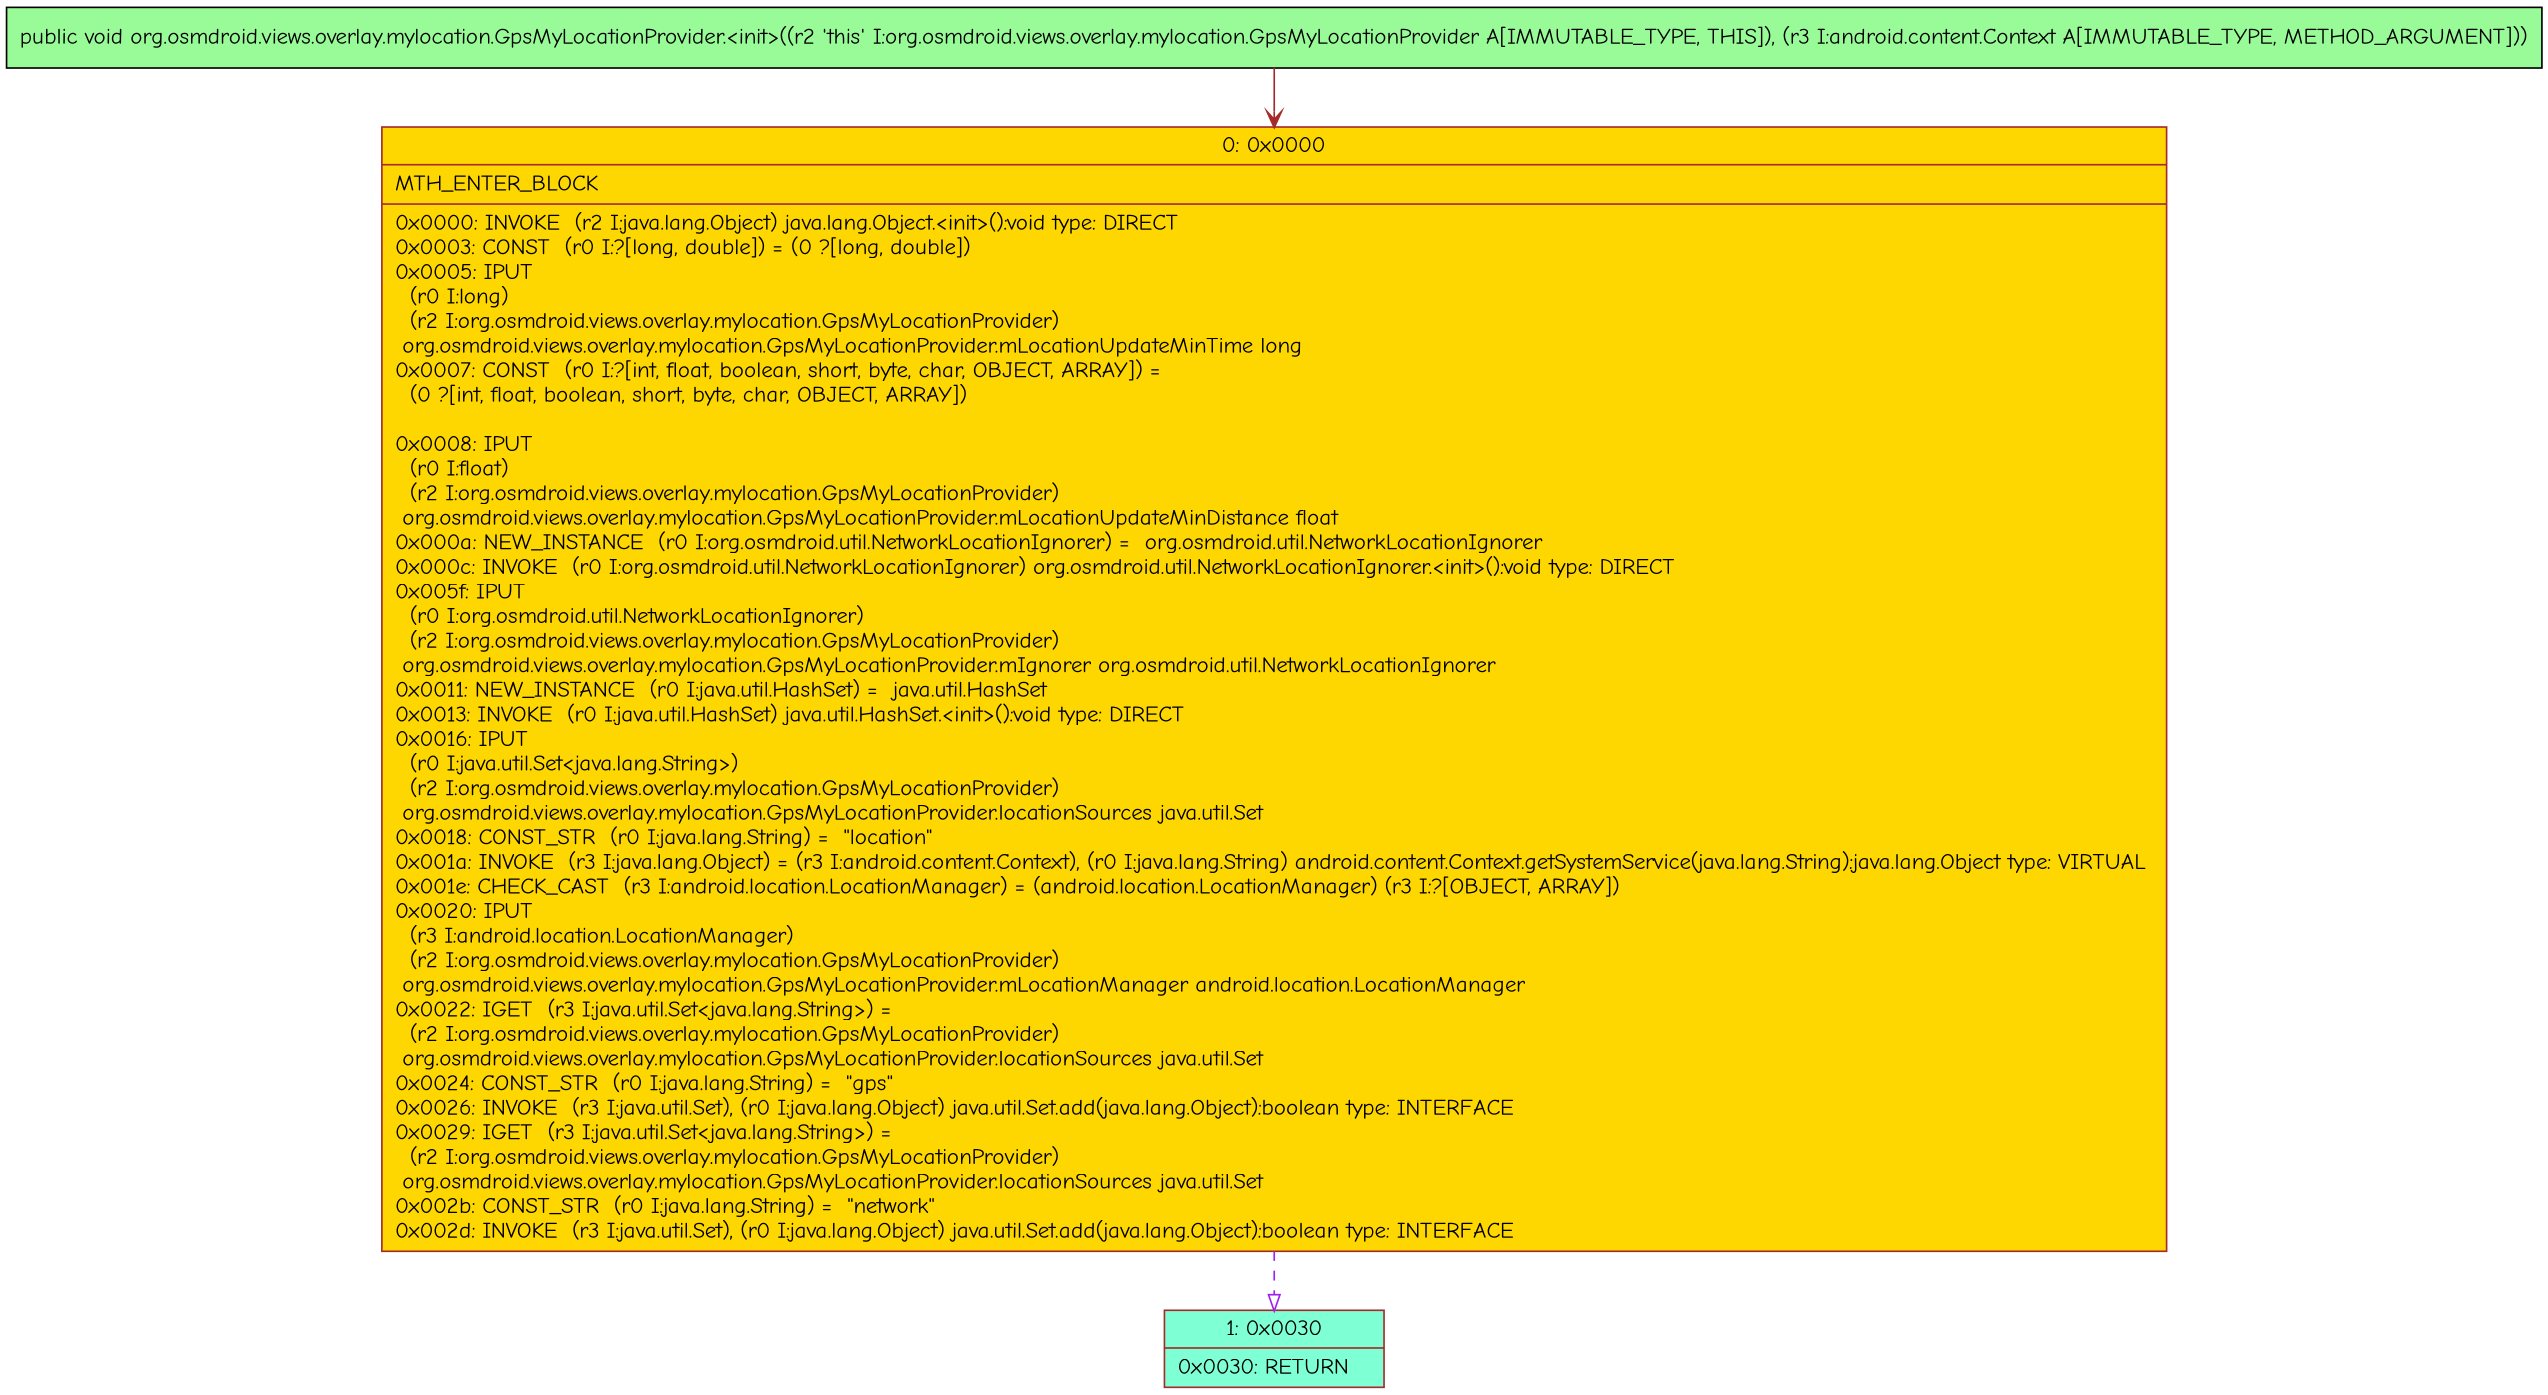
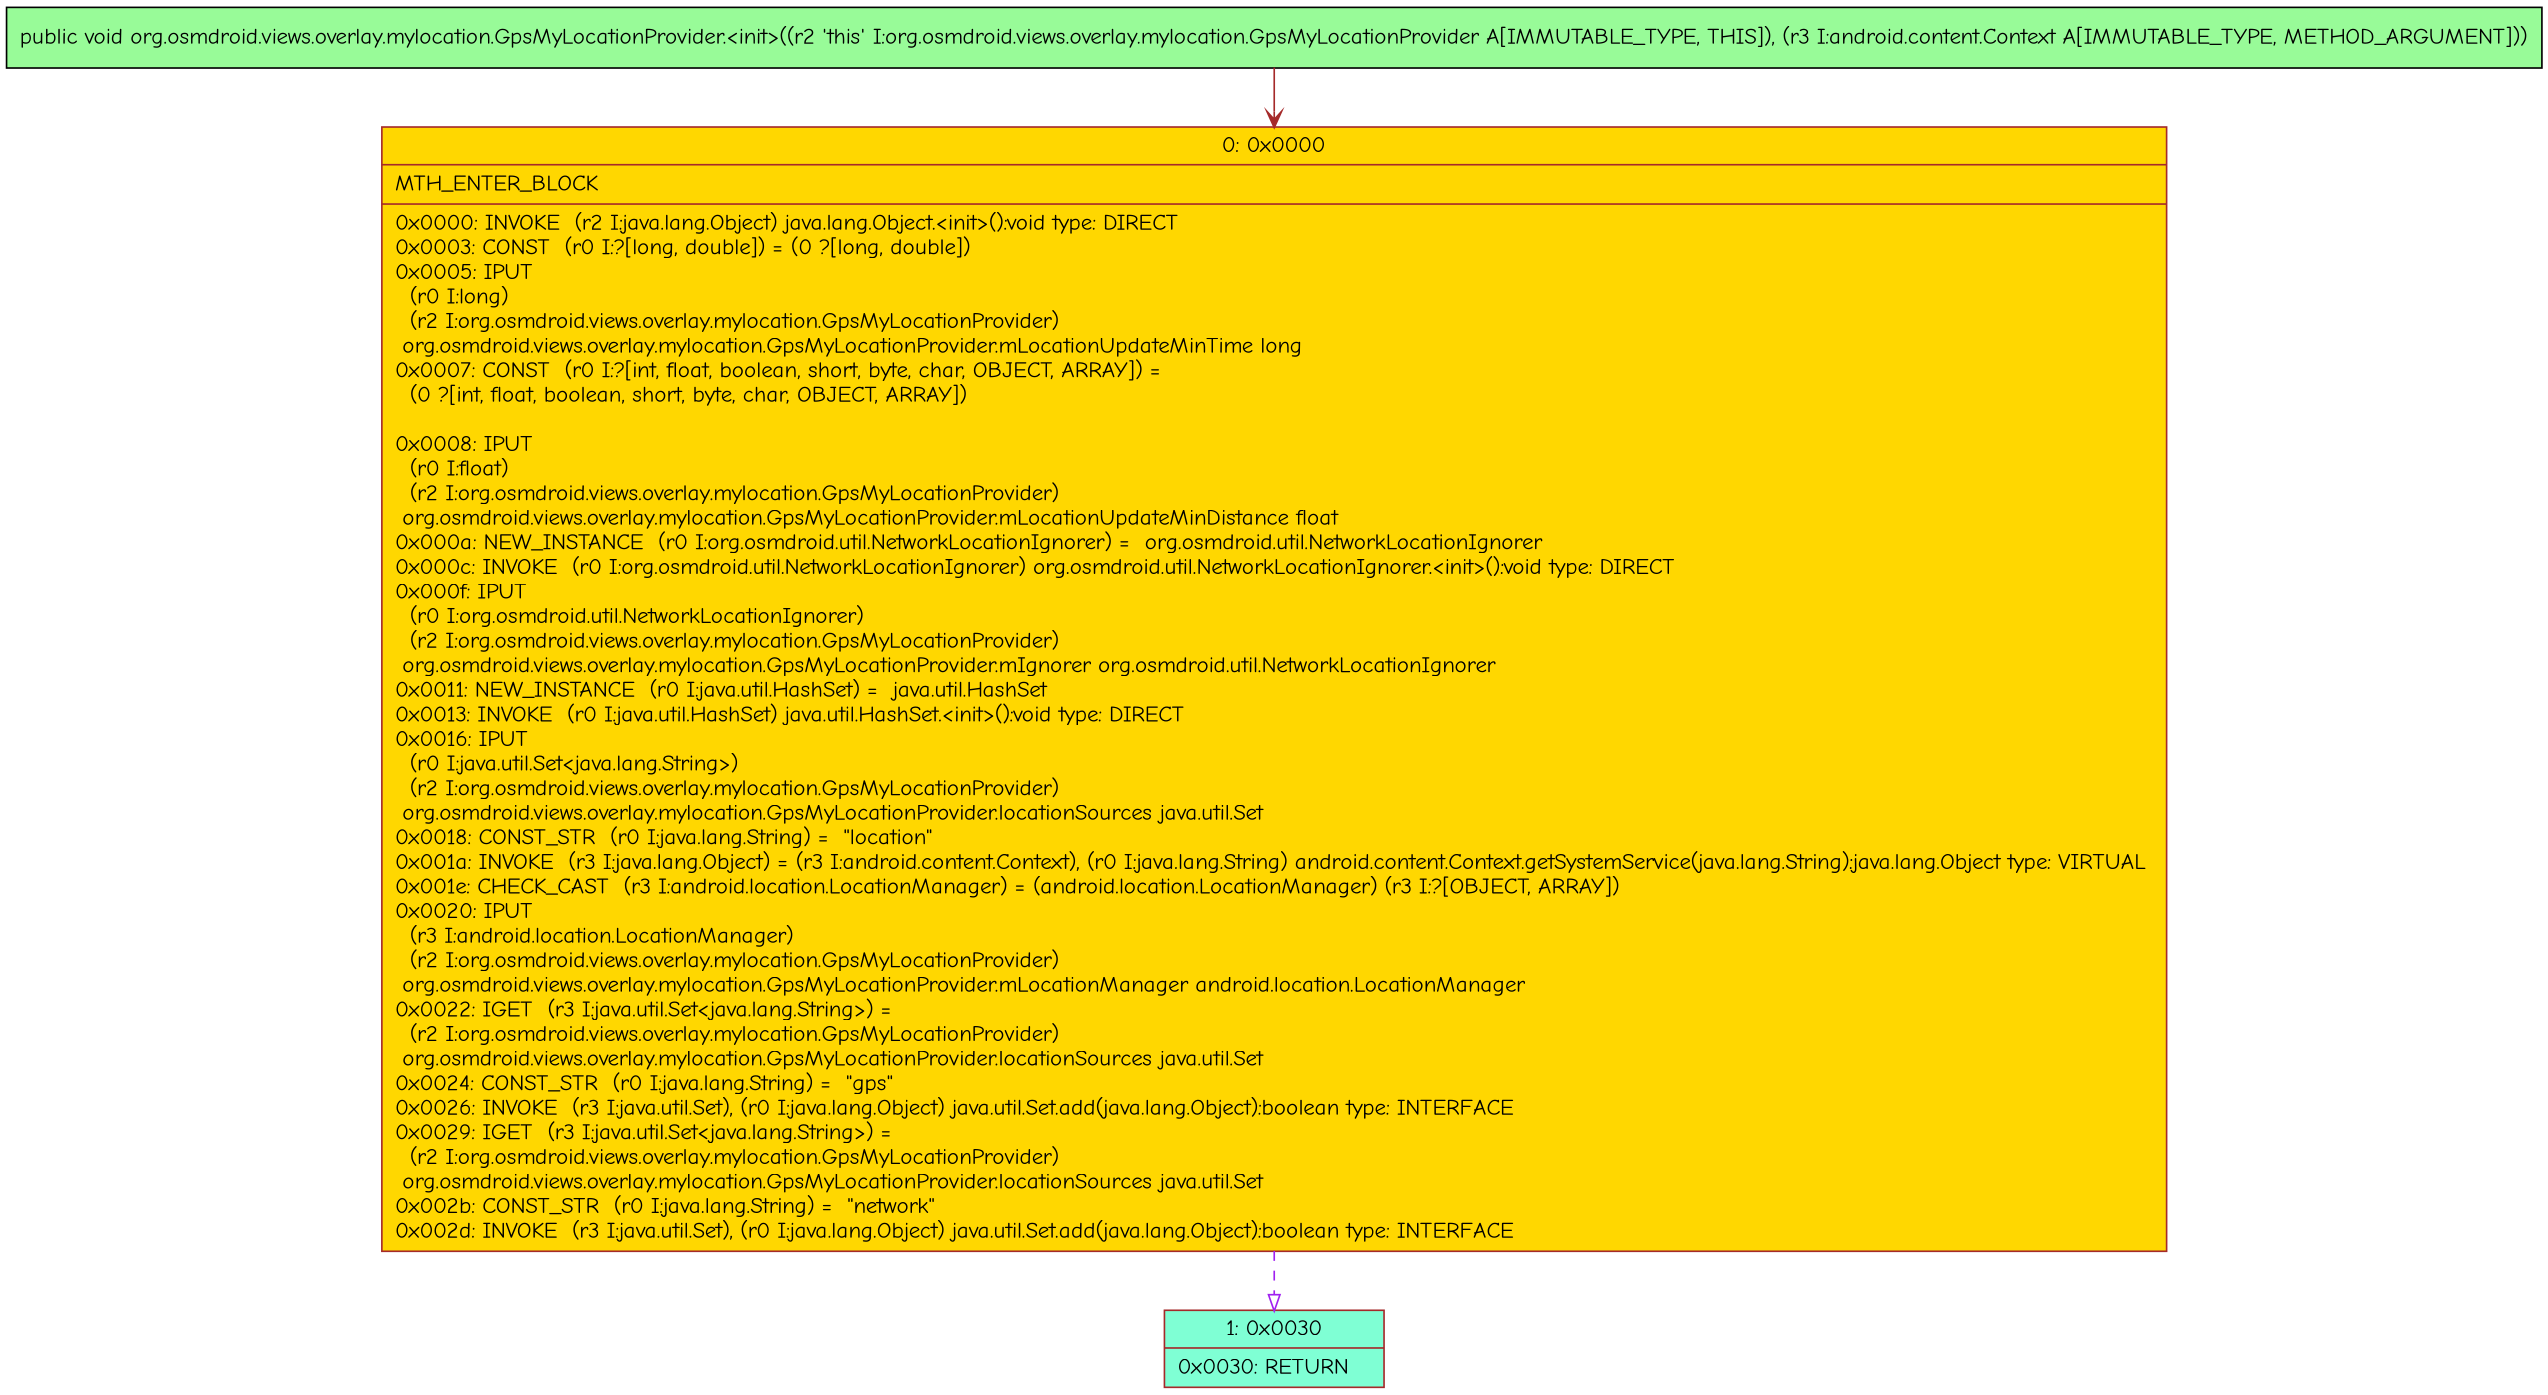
node "0: 0x0000": text "0x005f: IPUT" -> "0x000f: IPUT"
